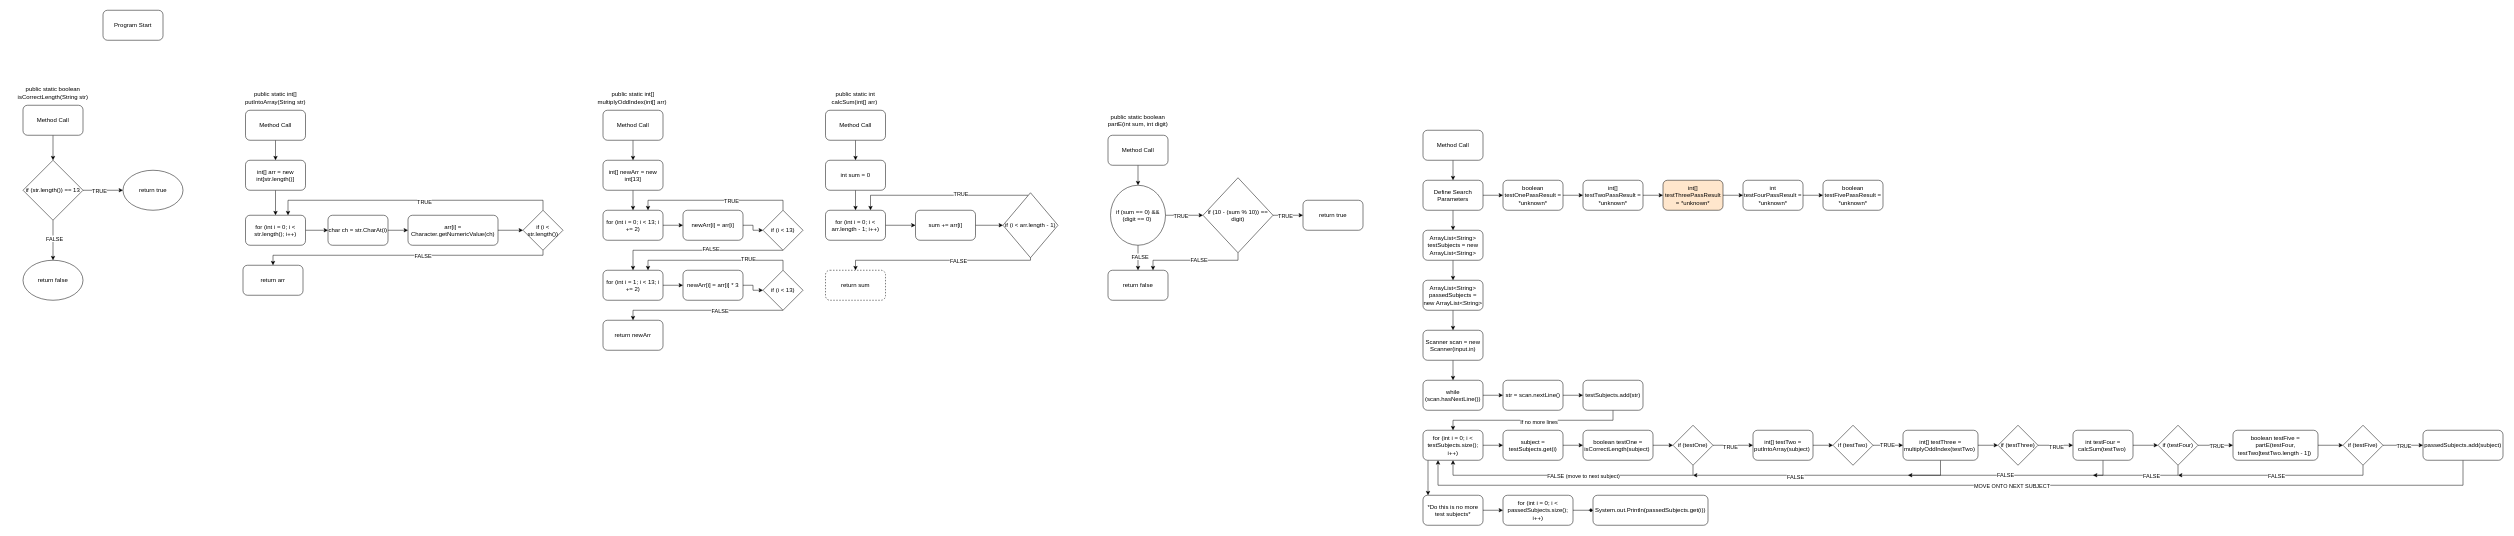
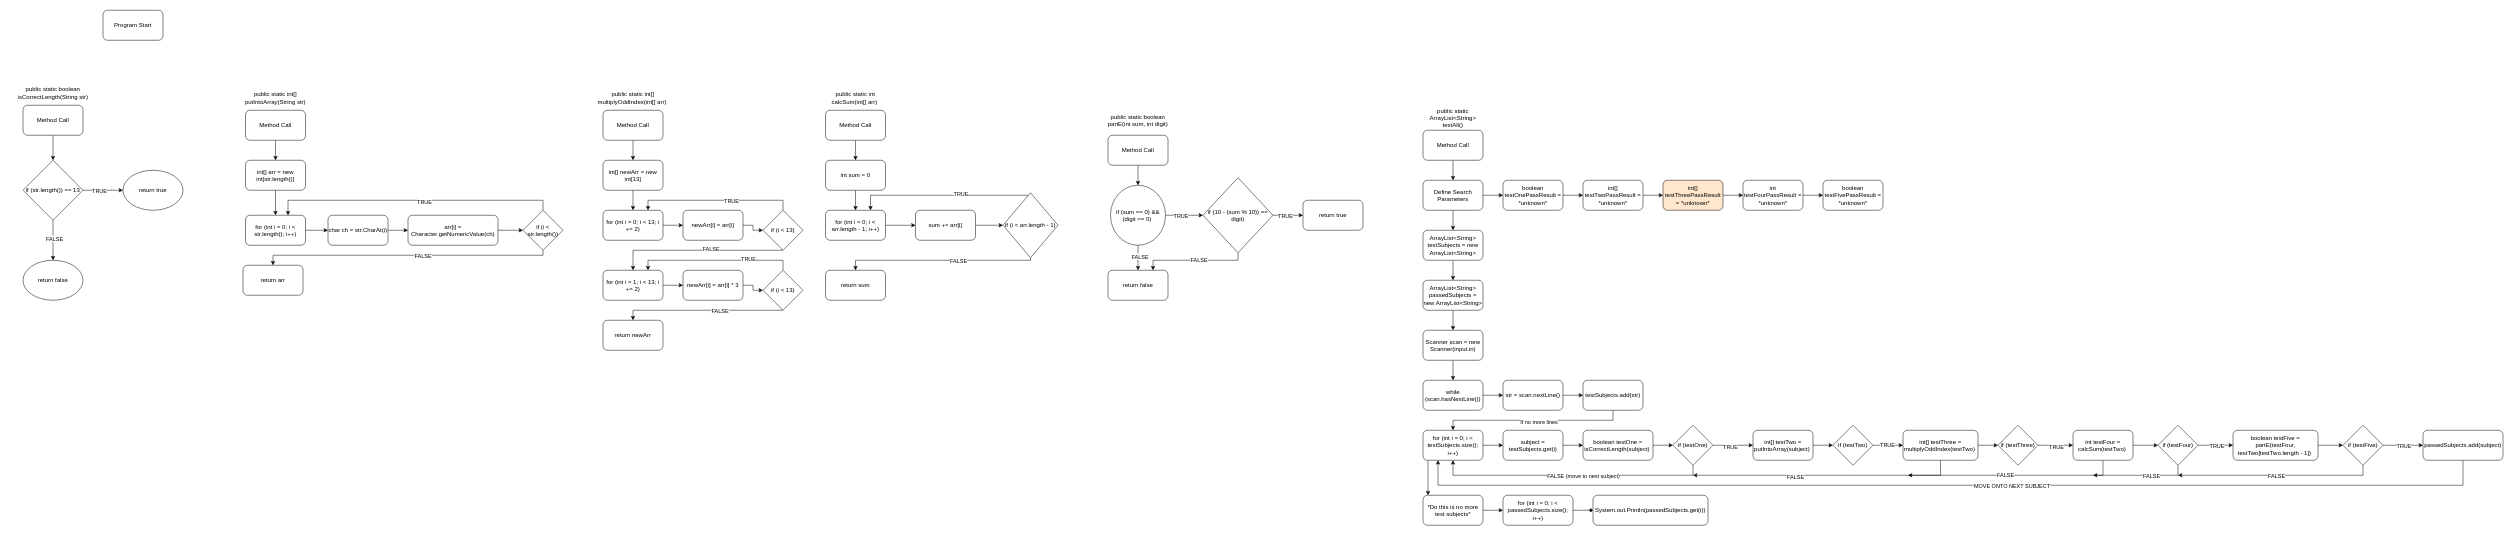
node "public static ArrayList<String> testAll()": added
node "return sum": style dashed -> solid
